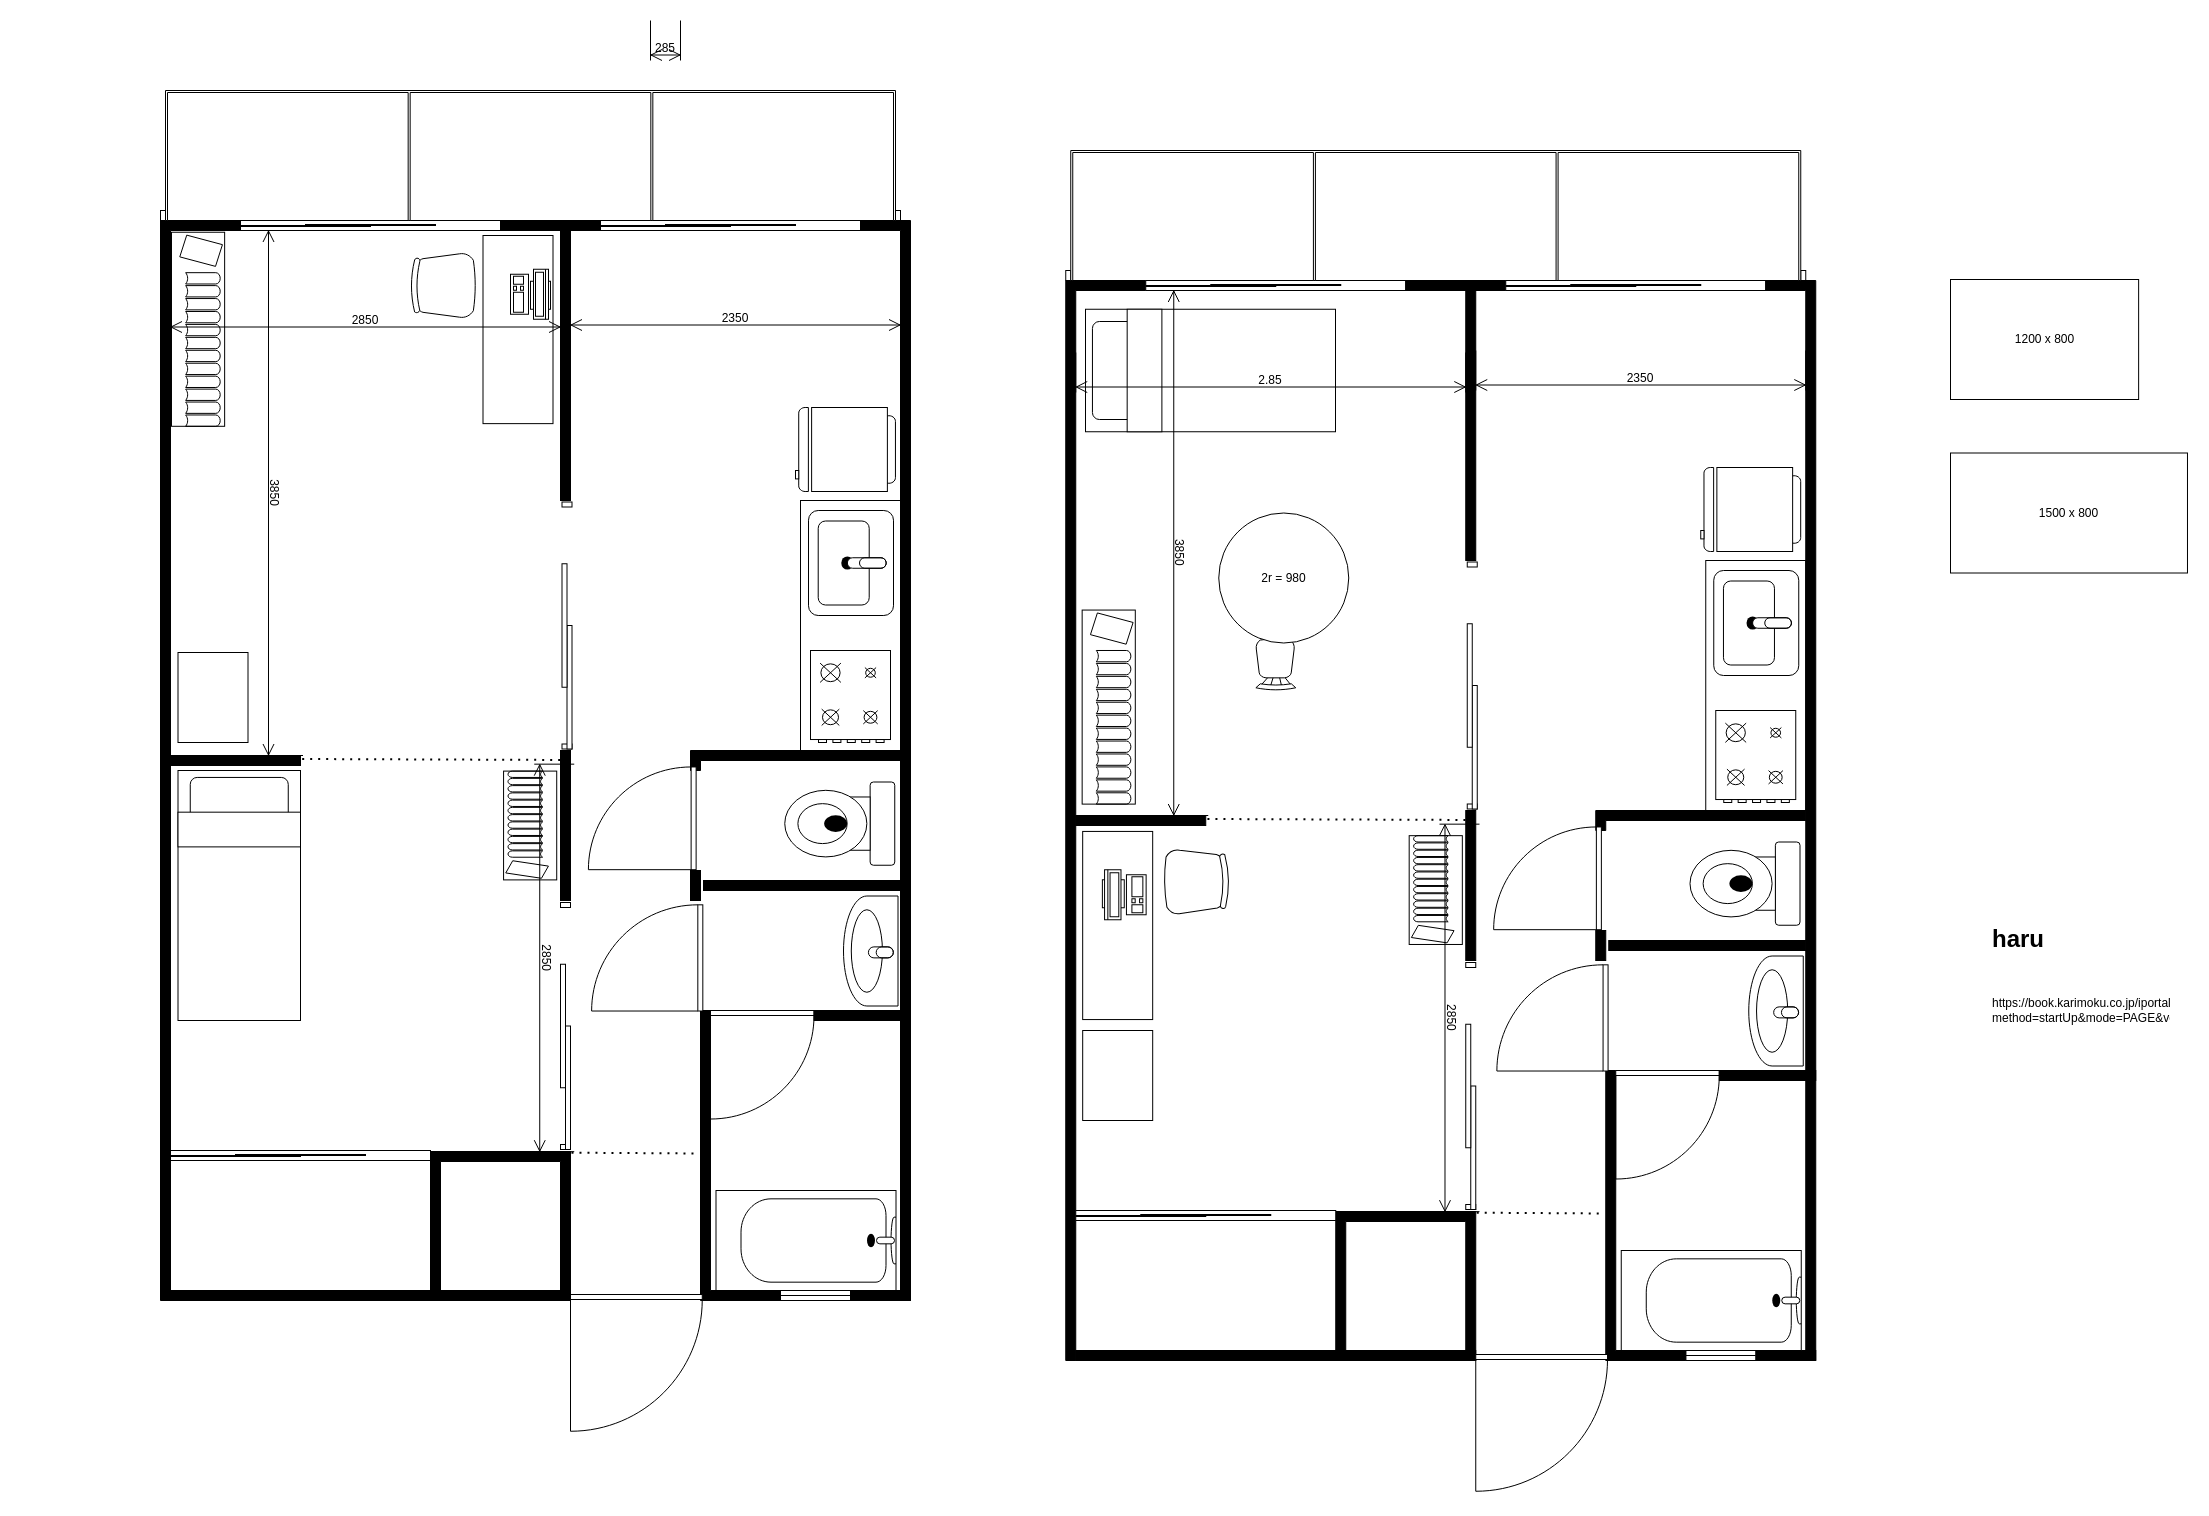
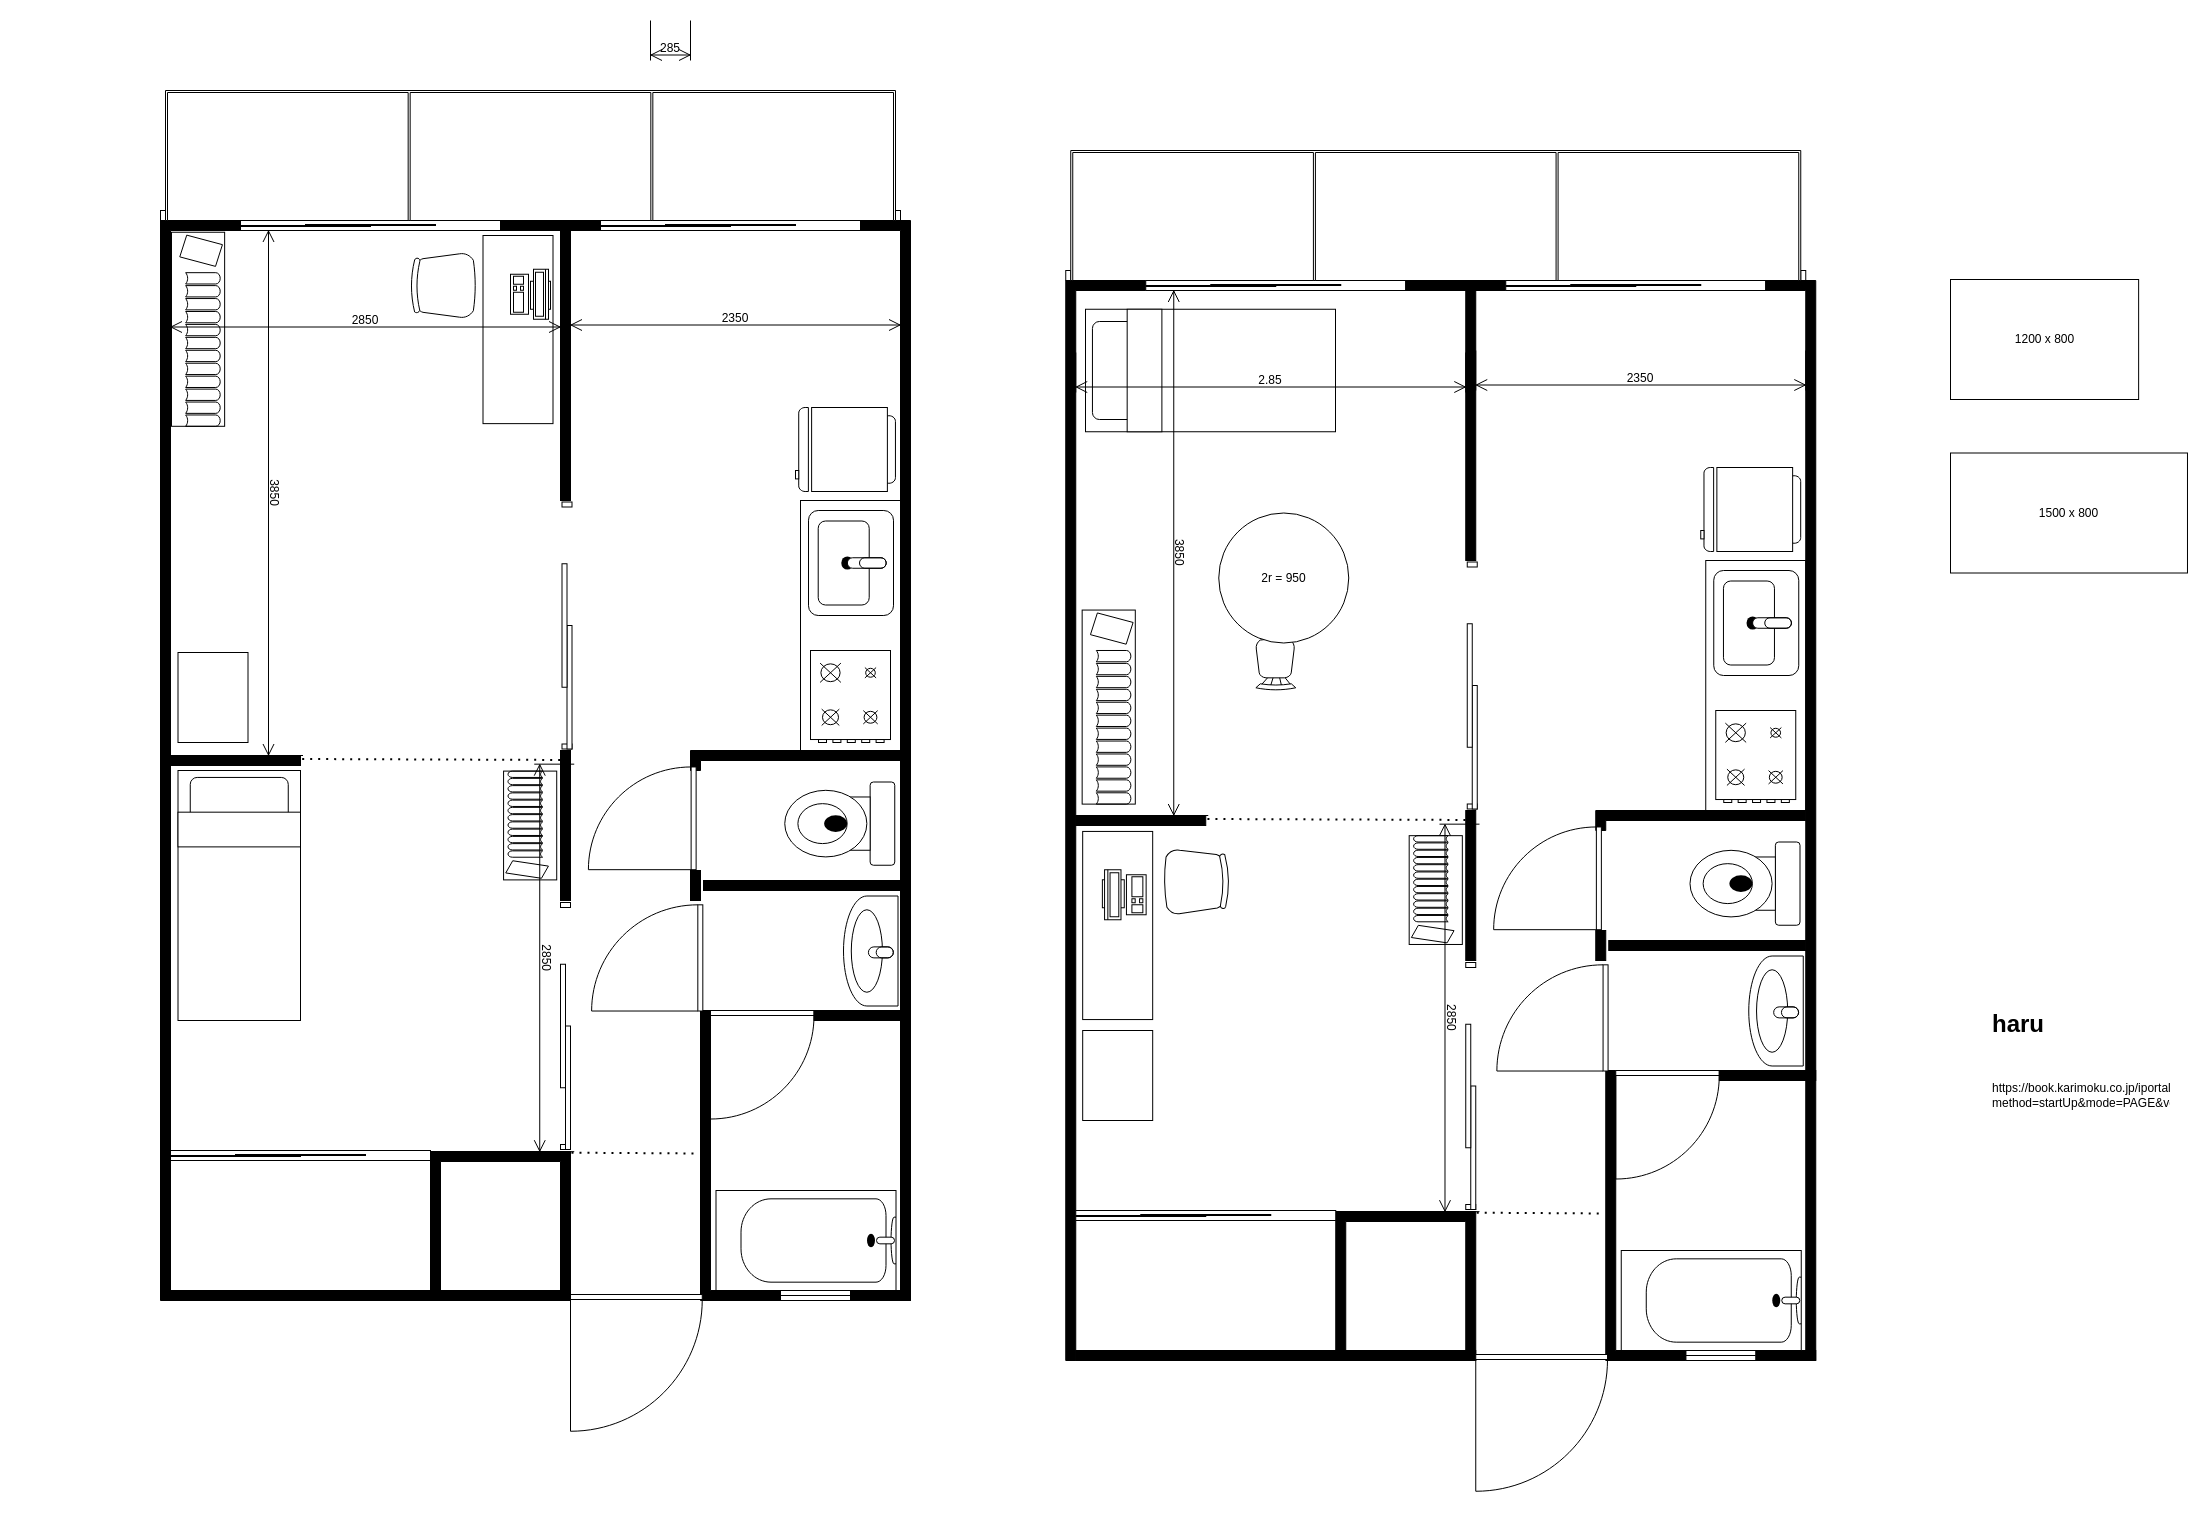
node "285": size 30x40 -> 40x40
node "2r = 980": label "2r = 980" -> "2r = 950"
node "haru https://book.karimoku.co.jp/iportal/CatalogViewInterfaceStartUpAction.do?method=startUp&mode=PAGE&volumeID=KRM00002&catalogId=15561950000&pageGroupId=1&catalogCategoryId=&designConfirmFlg=&pagePosition=R": moved (2081, 978) -> (2081, 1063)
